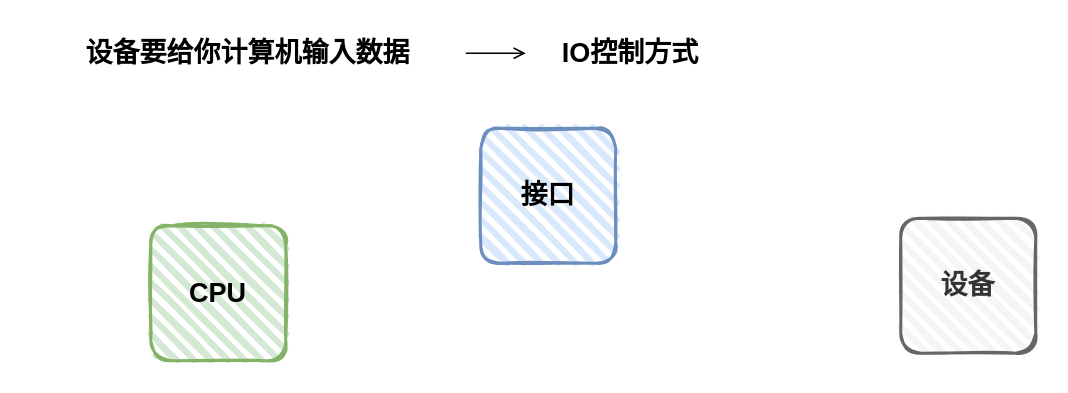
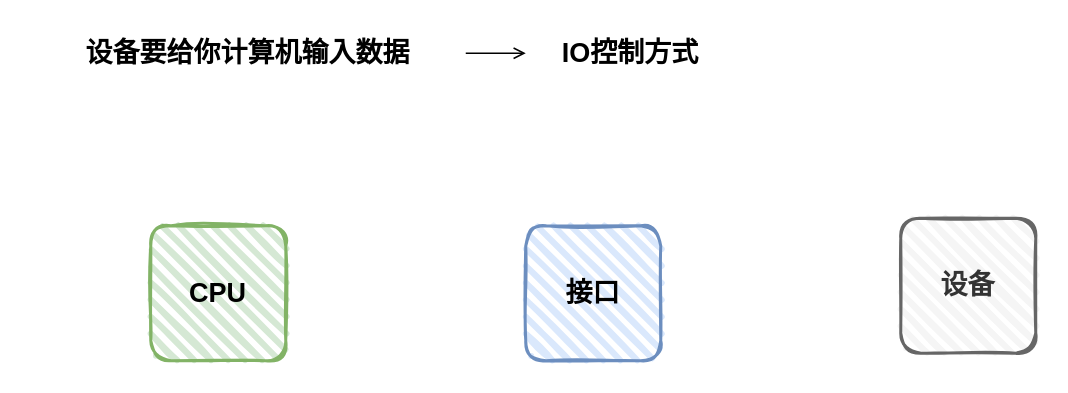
node "接口": moved (548, 196) -> (593, 293)
